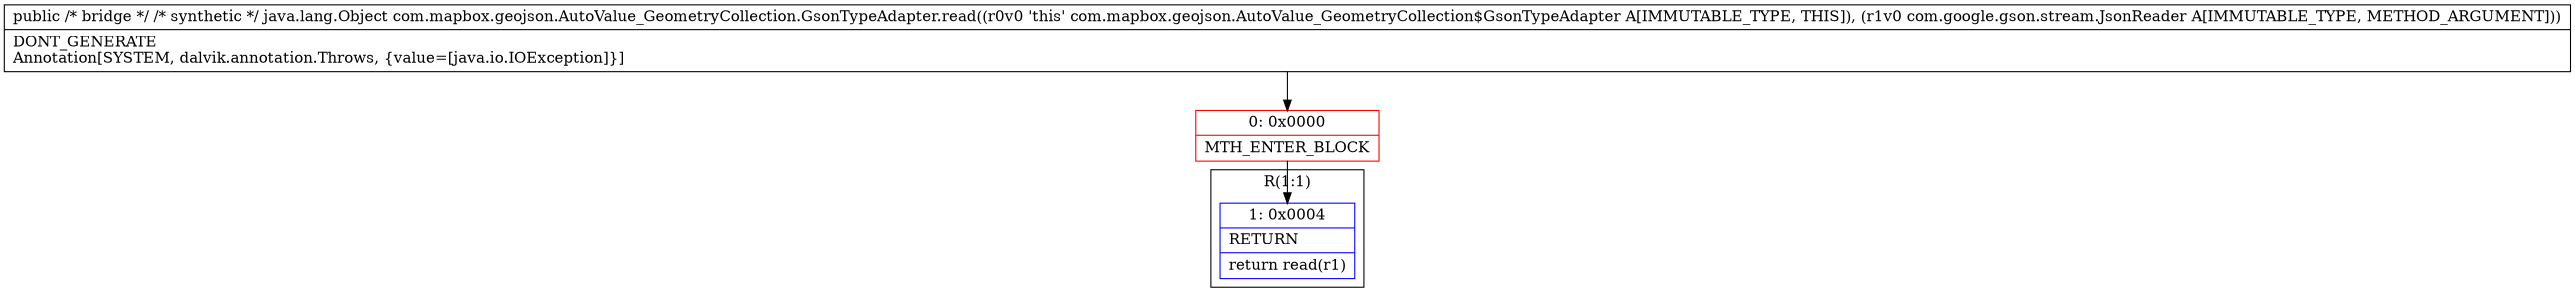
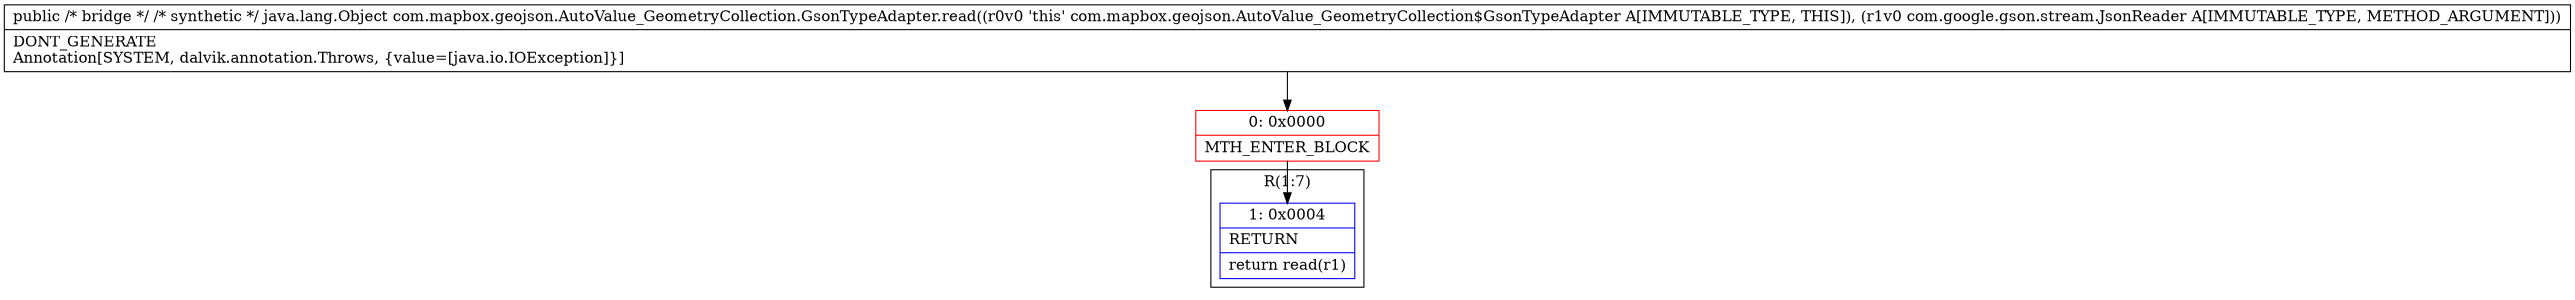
cluster "R(1:1)": label "R(1:1)" -> "R(1:7)"
